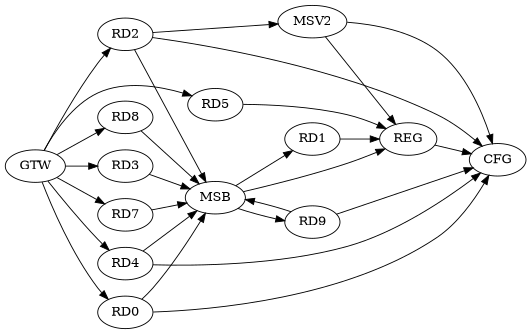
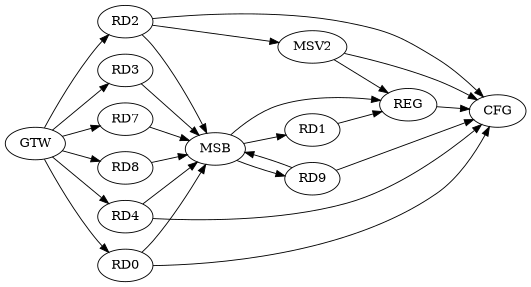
node "RD5": removed
